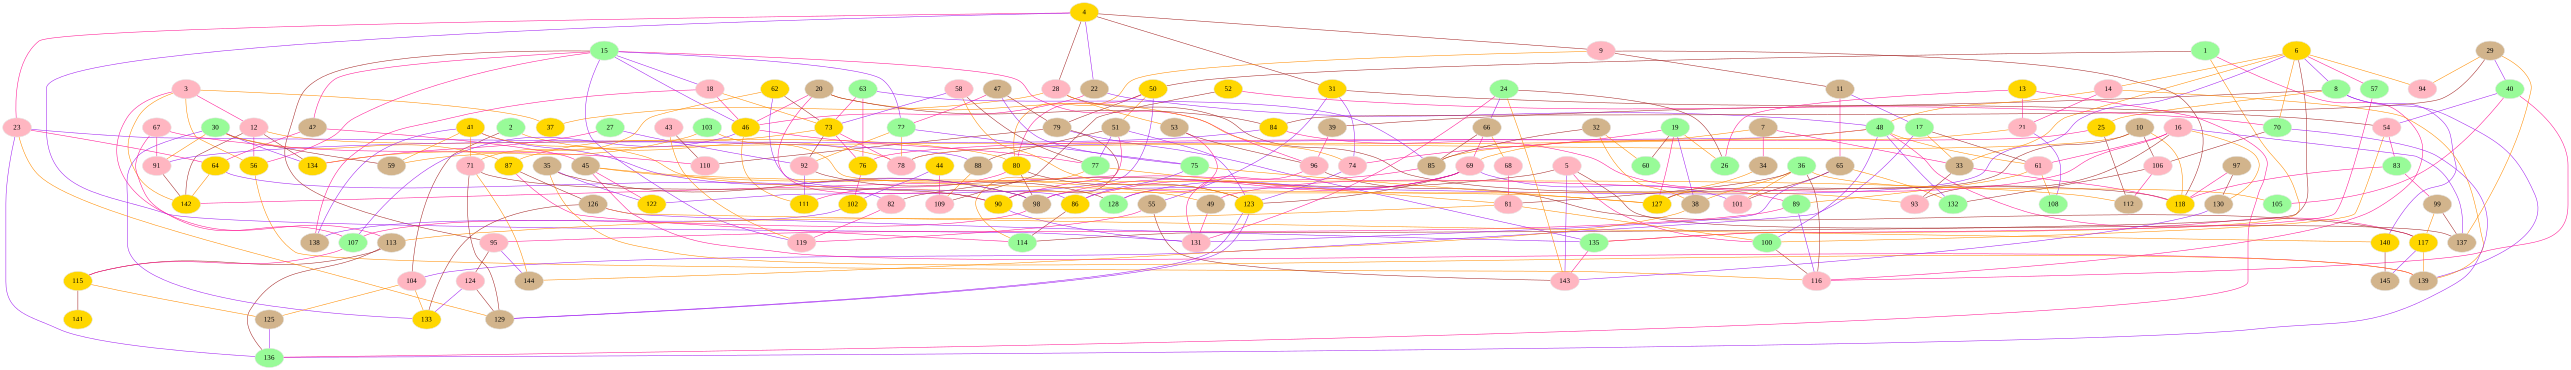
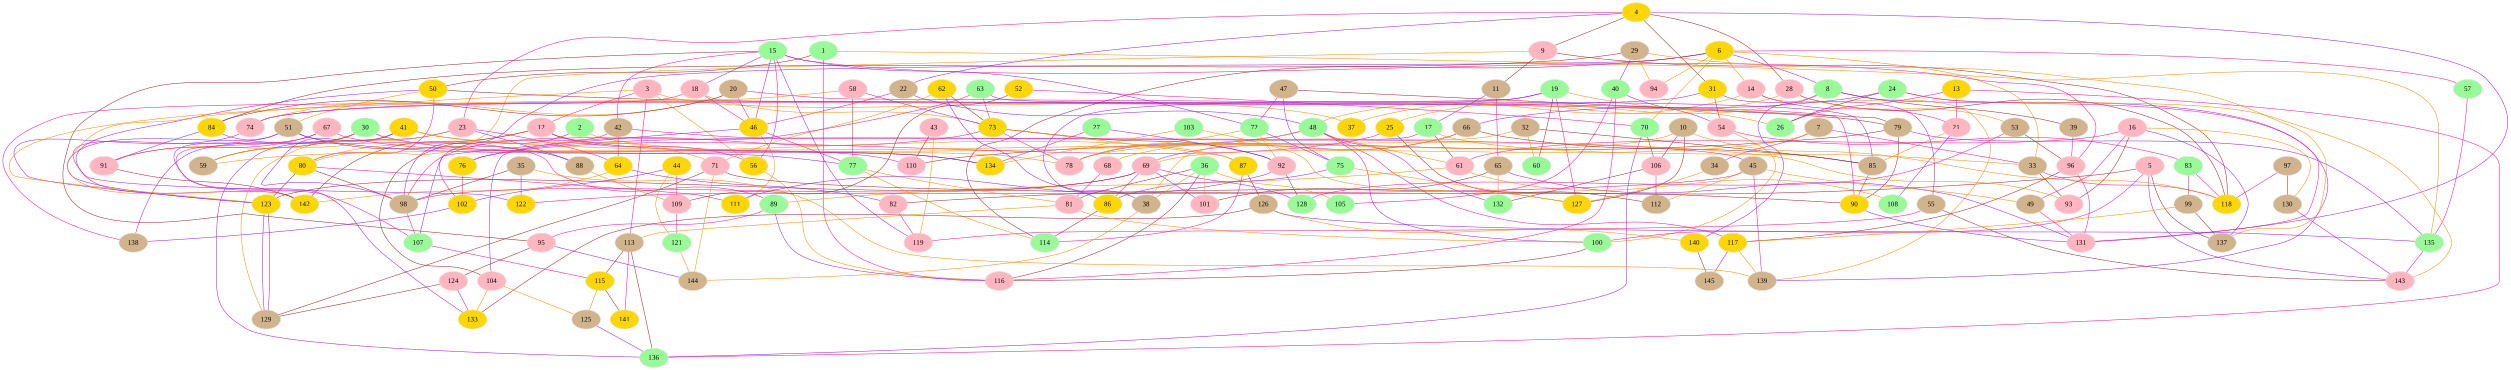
edge "63" -- "76": now "63" -- "98"
edge "42" -- "102": added
node "121": added
edge "113" -- "141": added
